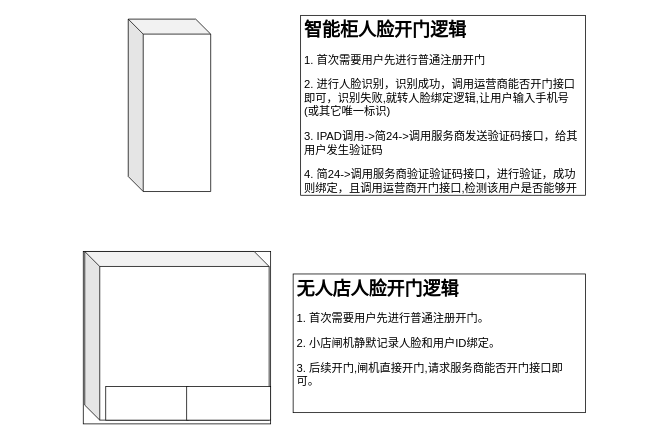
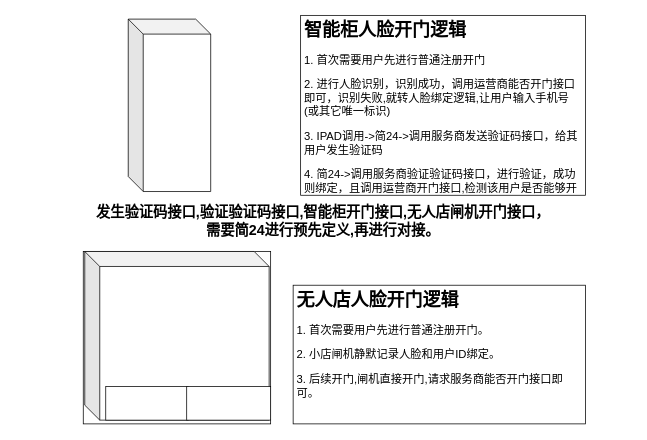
node "发生验证码接口,验证验证码接口,智能柜开门接口,无人店闸机开门接口， 需要简24进行预先定义,再进行对接。": added
node "无人店人脸开门逻辑1. 首次需要用户先进行普通注册开门。 2. 小店闸机静默记录人脸和用户ID绑定。 3. 后续开门,闸机直接开门,请求服务商能否开门接口即可。": moved (439, 344) -> (439, 355)
